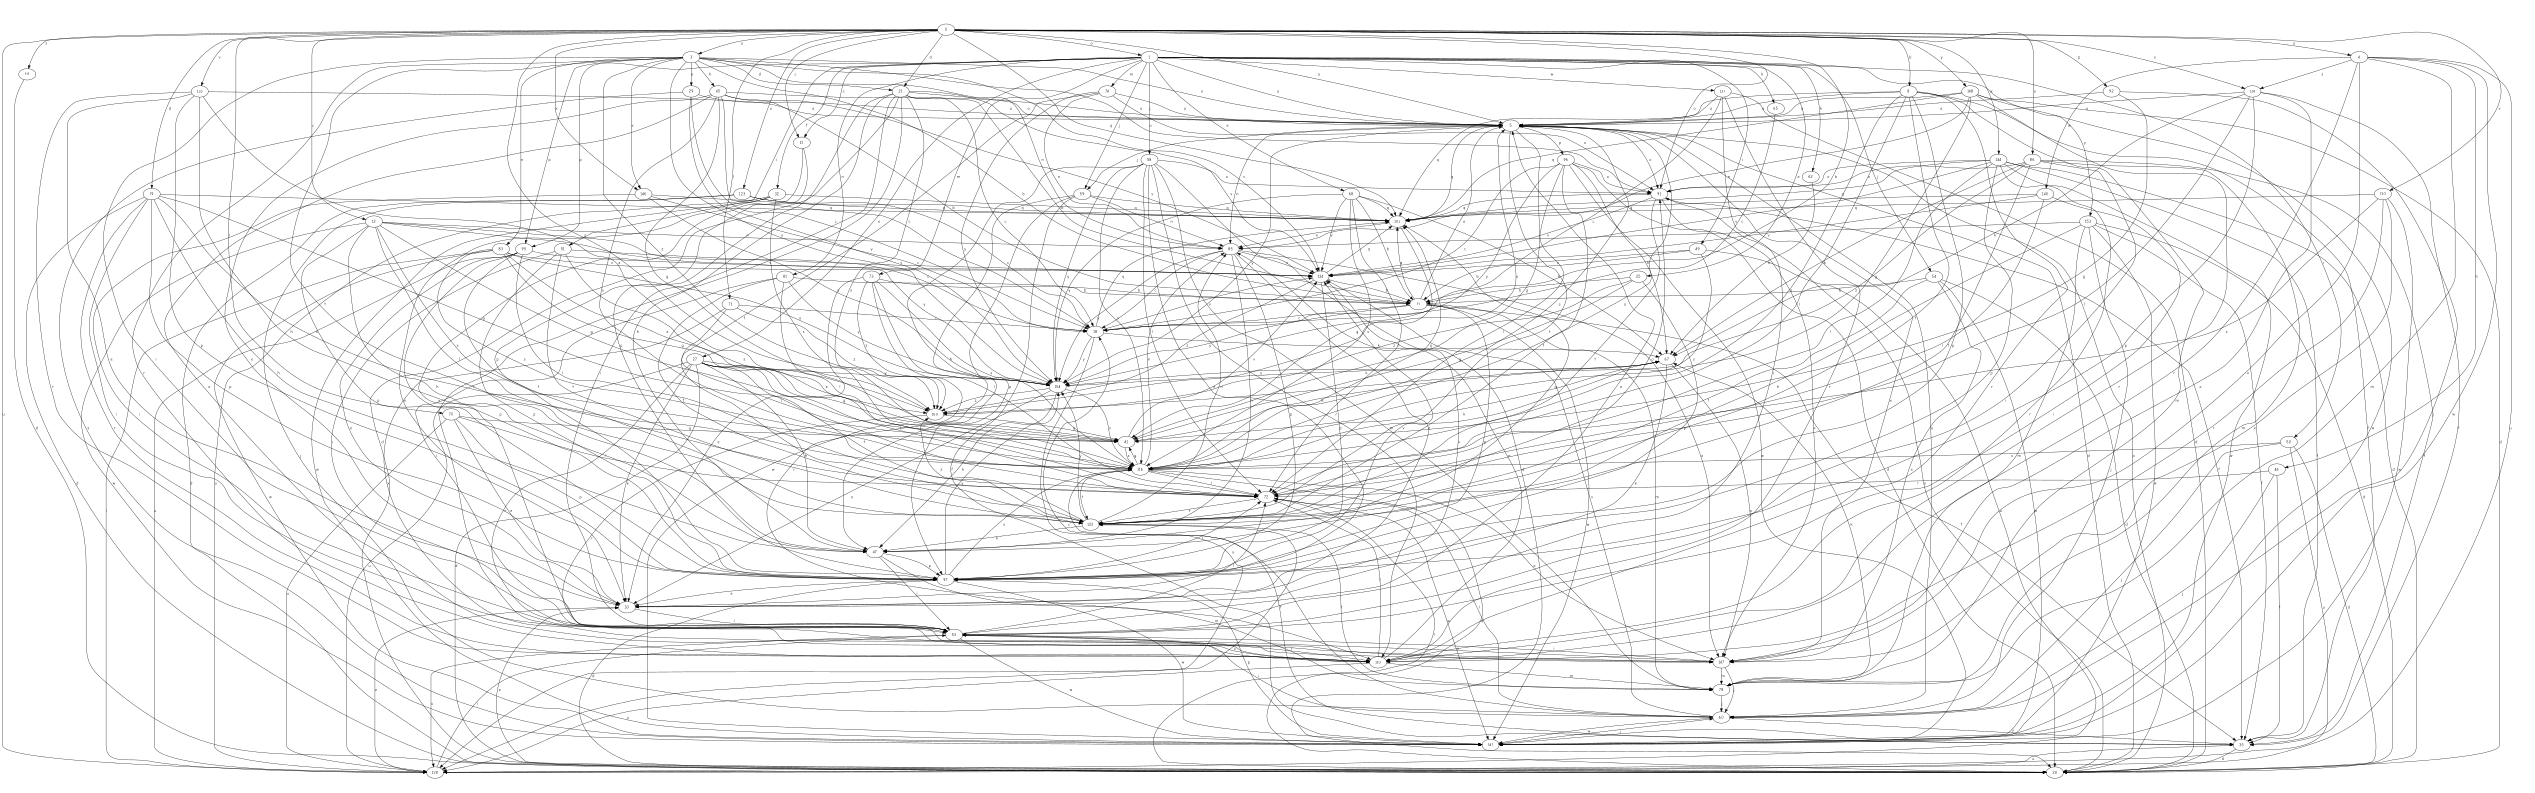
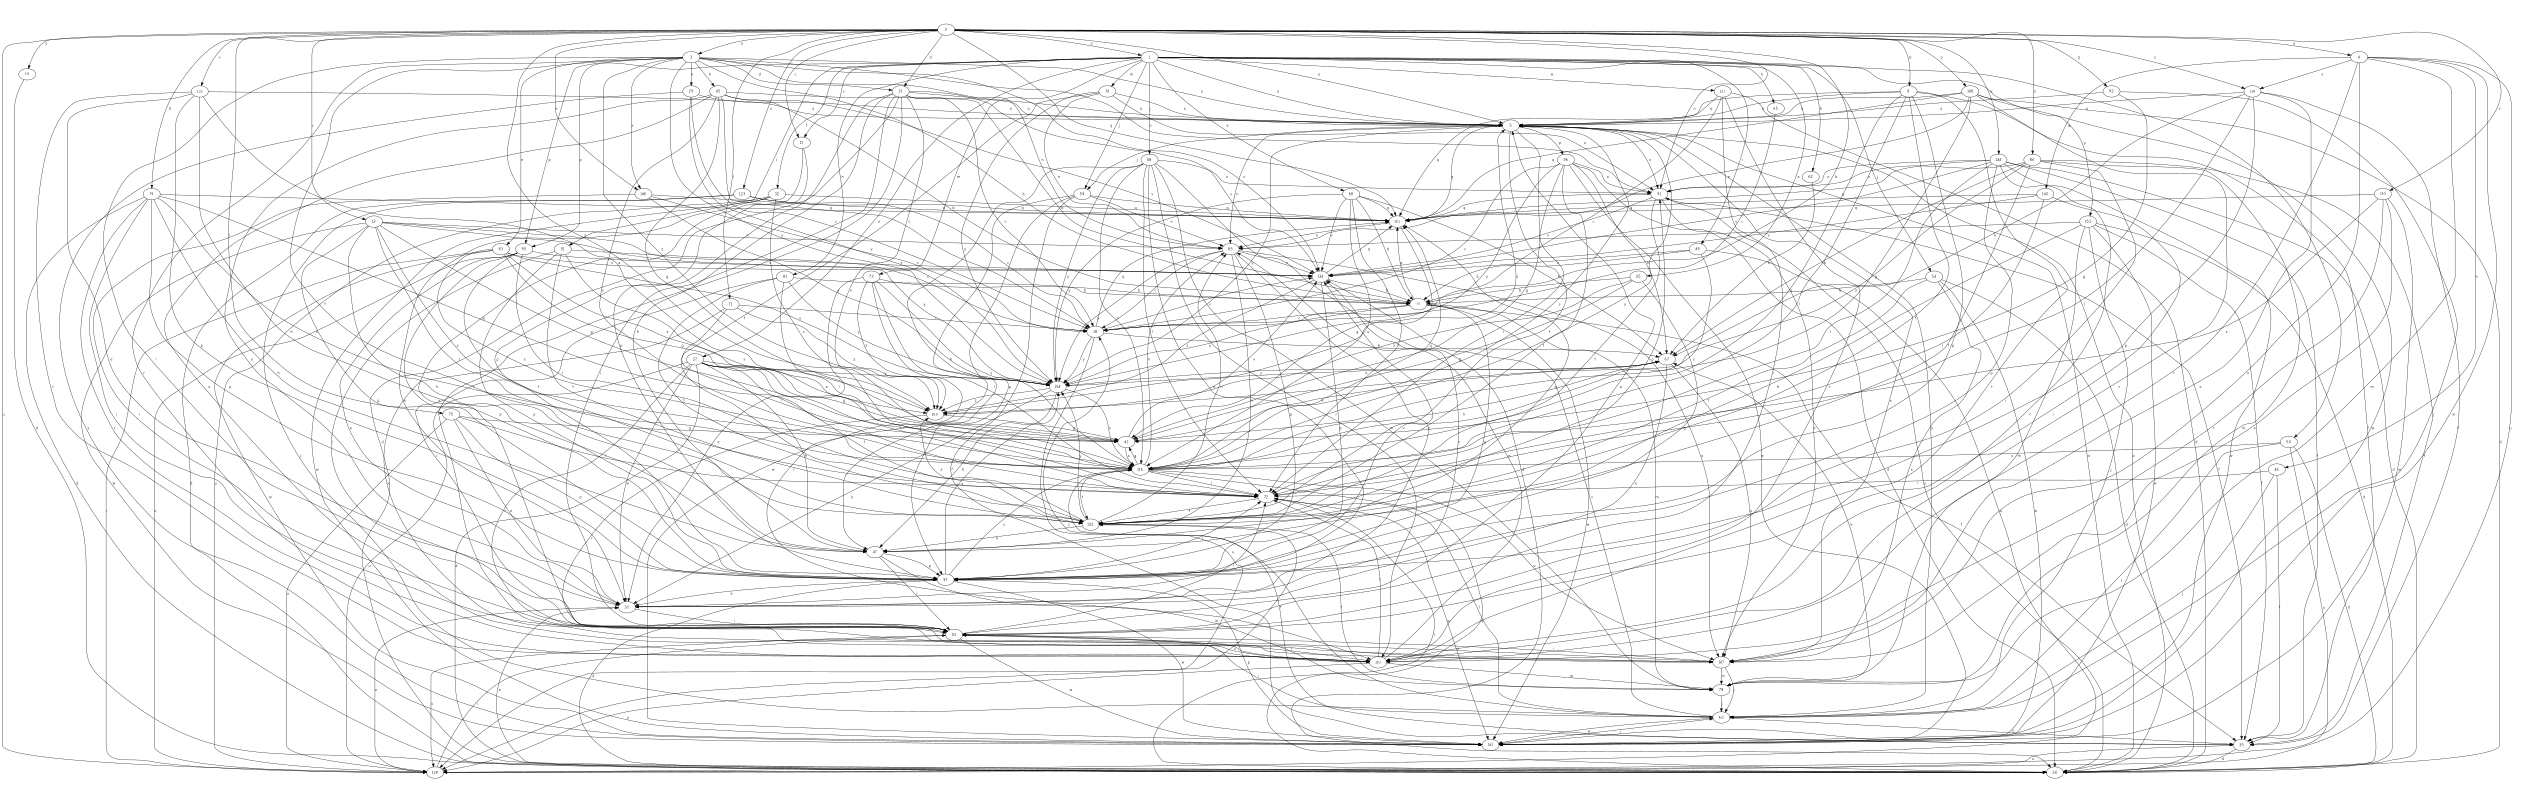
edge "11" -> "5": removed, label "a"
edge "8" -> "78": removed, label "m"
